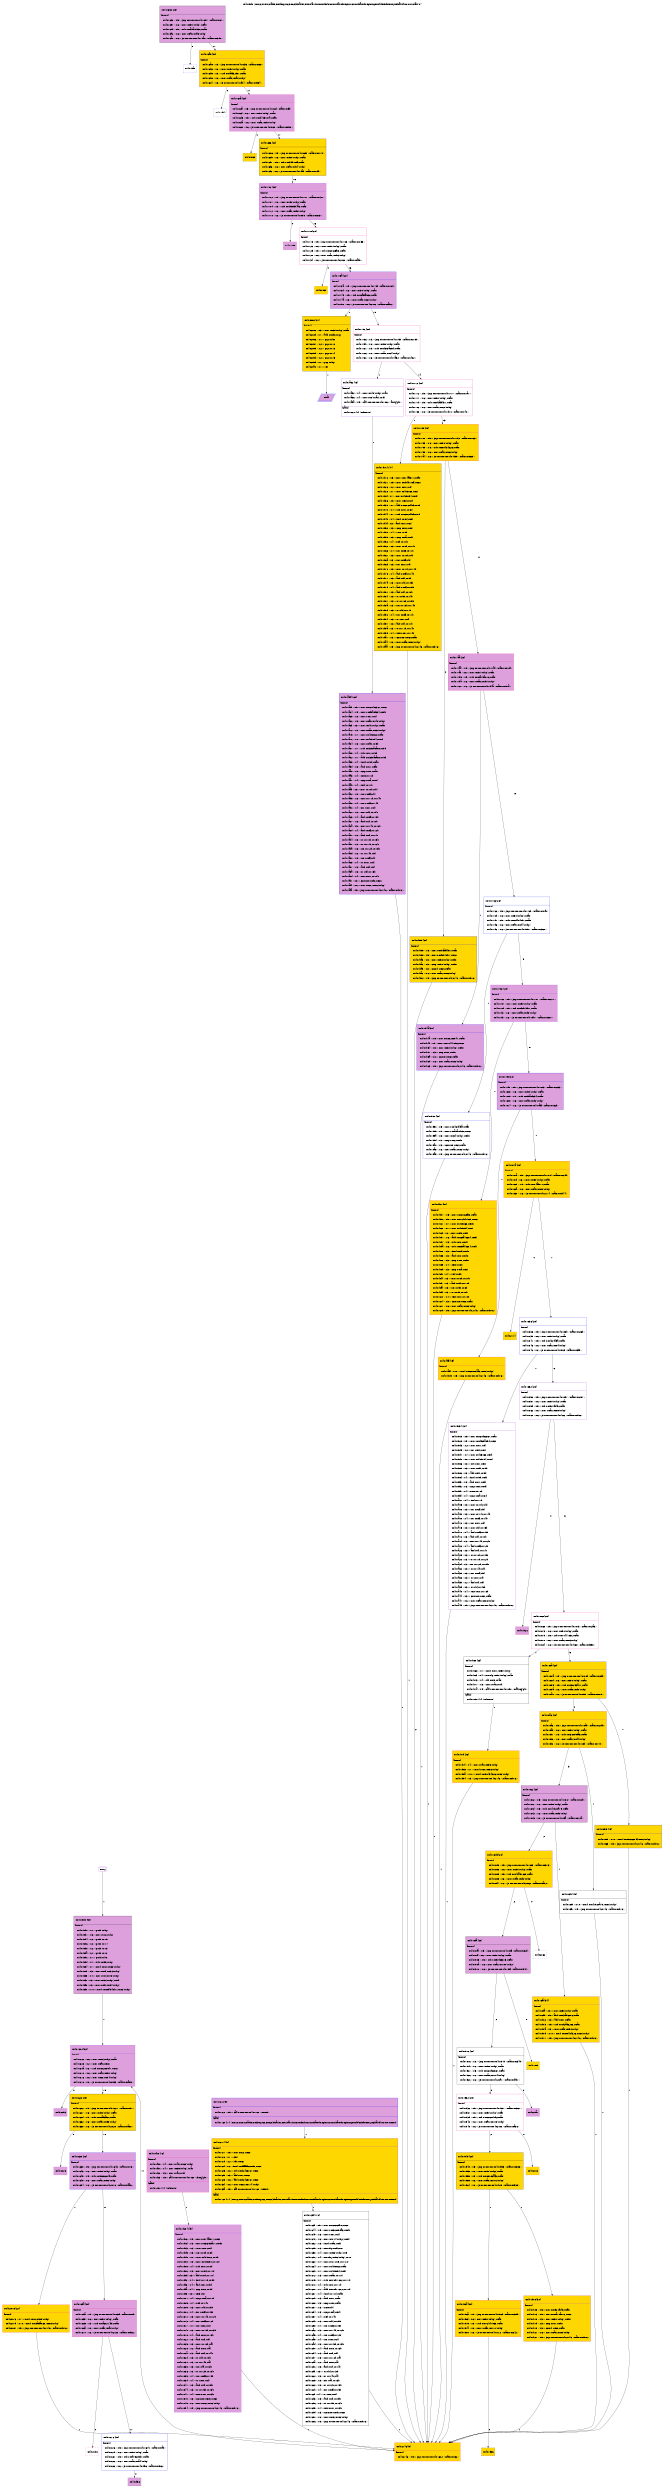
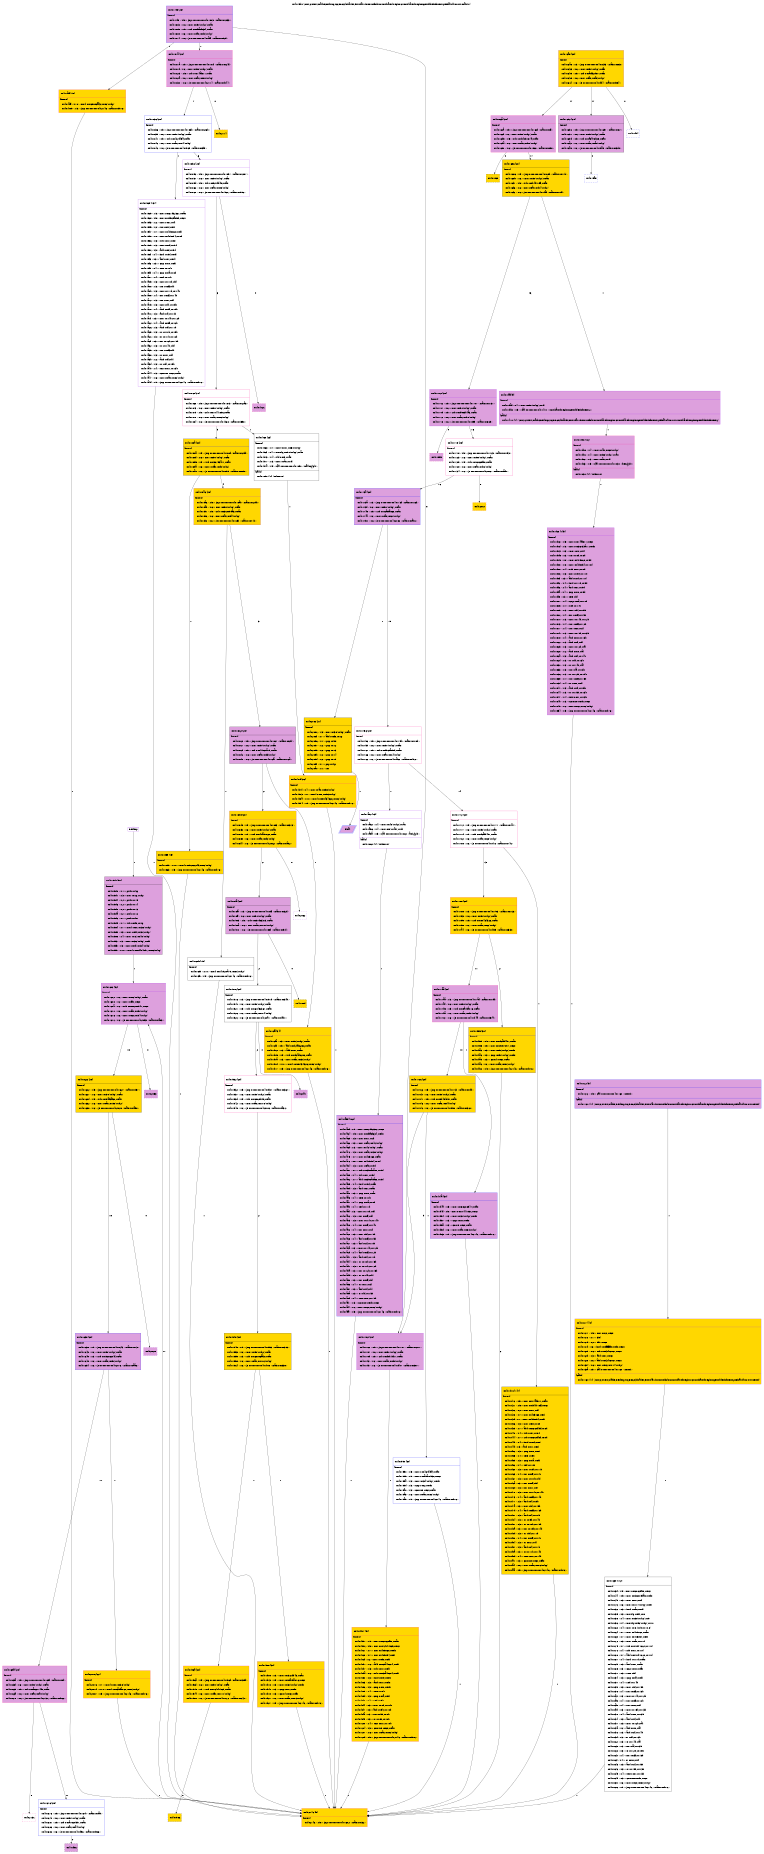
edge "0x401692 [28]" -> "0x4016ae [28]": reversed
node "0x401daf [9]": added
node "0x4017c6 [28]": fillcolor white -> gold
edge "0x4017e2 [28]" -> "0x4017fe [28]": reversed
node "0x40181a [28]": fillcolor gold -> plum
node "Entry": label "Entry" -> "Desktop"
node "0x40200c": removed
